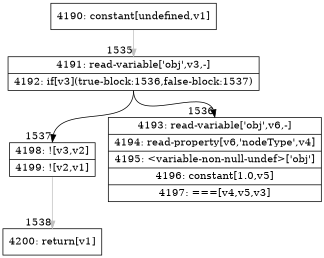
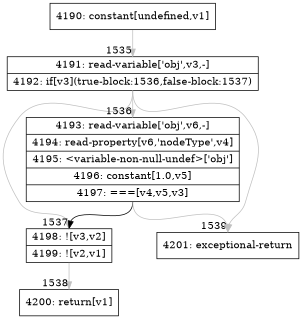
edge "4191: read-variable['obj',v3,-]" -> "4193: read-variable['obj',v6,-]": color black -> gray
edge "4191: read-variable['obj',v3,-]" -> "4198: ![v3,v2]": color black -> gray
edge "4193: read-variable['obj',v6,-]" -> "4198: ![v3,v2]": added
node "4201: exceptional-return": added
